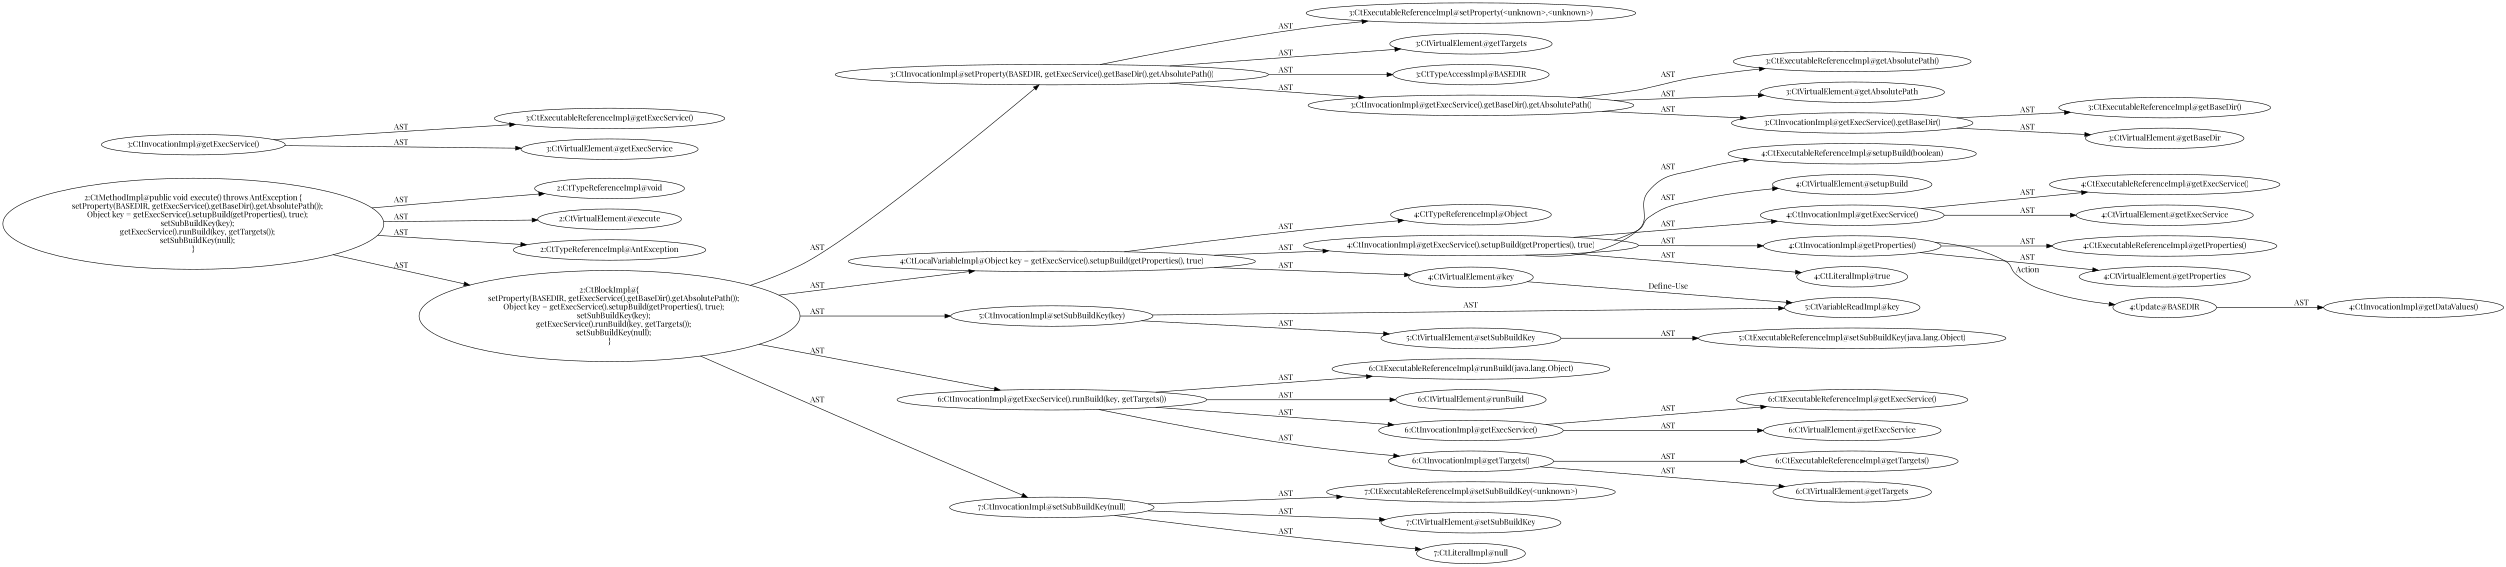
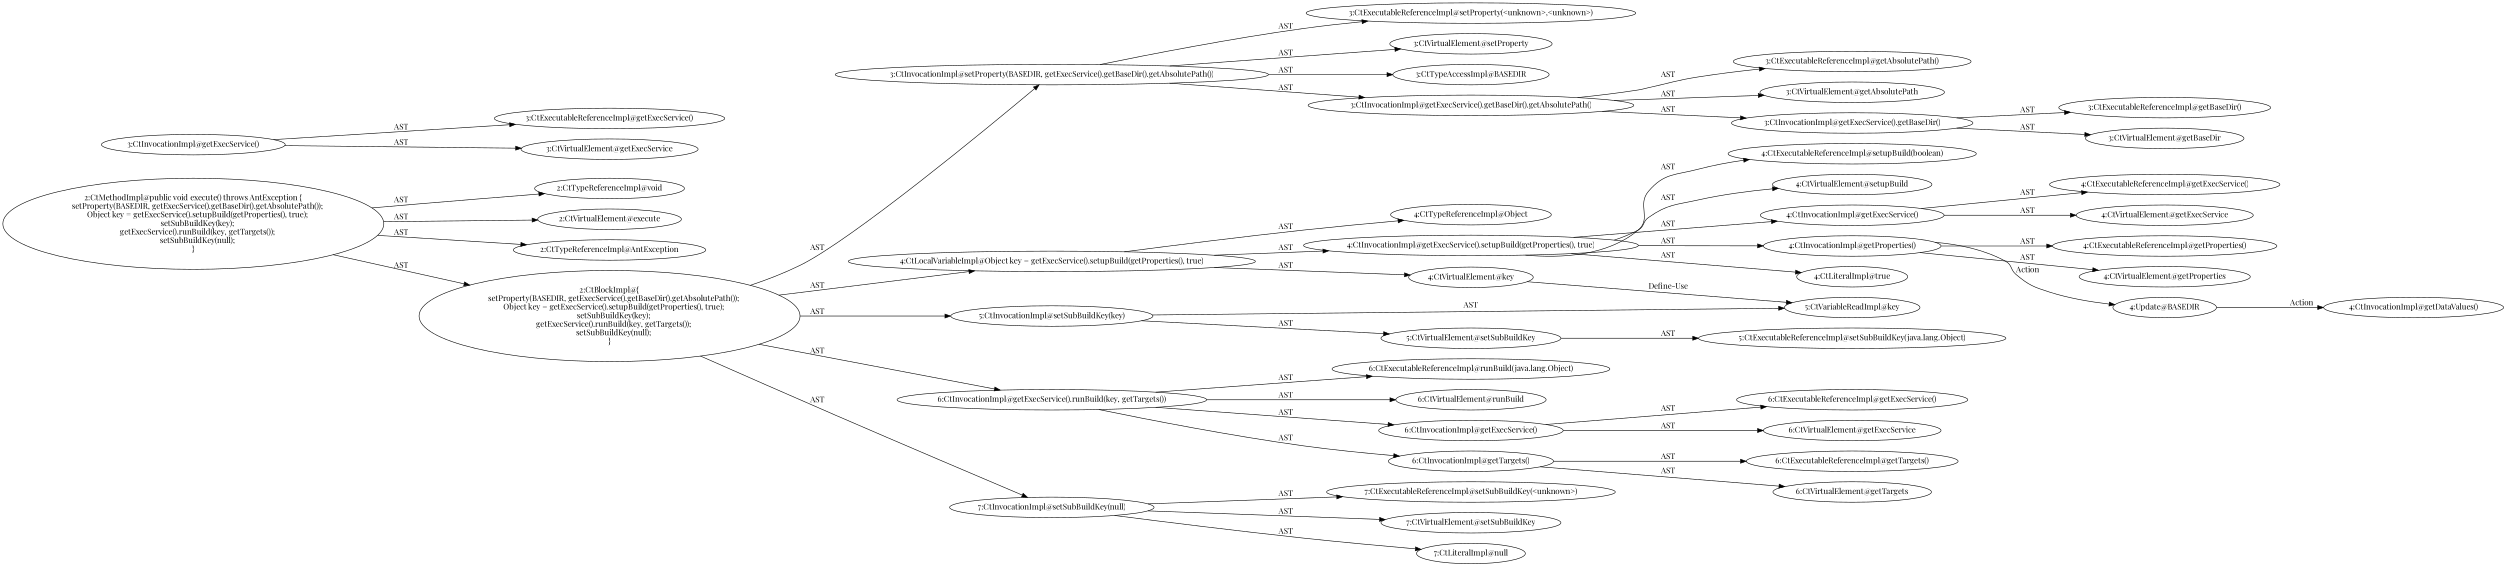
node "3:CtVirtualElement@getTargets": label "3:CtVirtualElement@getTargets" -> "3:CtVirtualElement@setProperty"
edge "4:Update@BASEDIR" -> "4:CtInvocationImpl@getDataValues()": label "AST" -> "Action"
